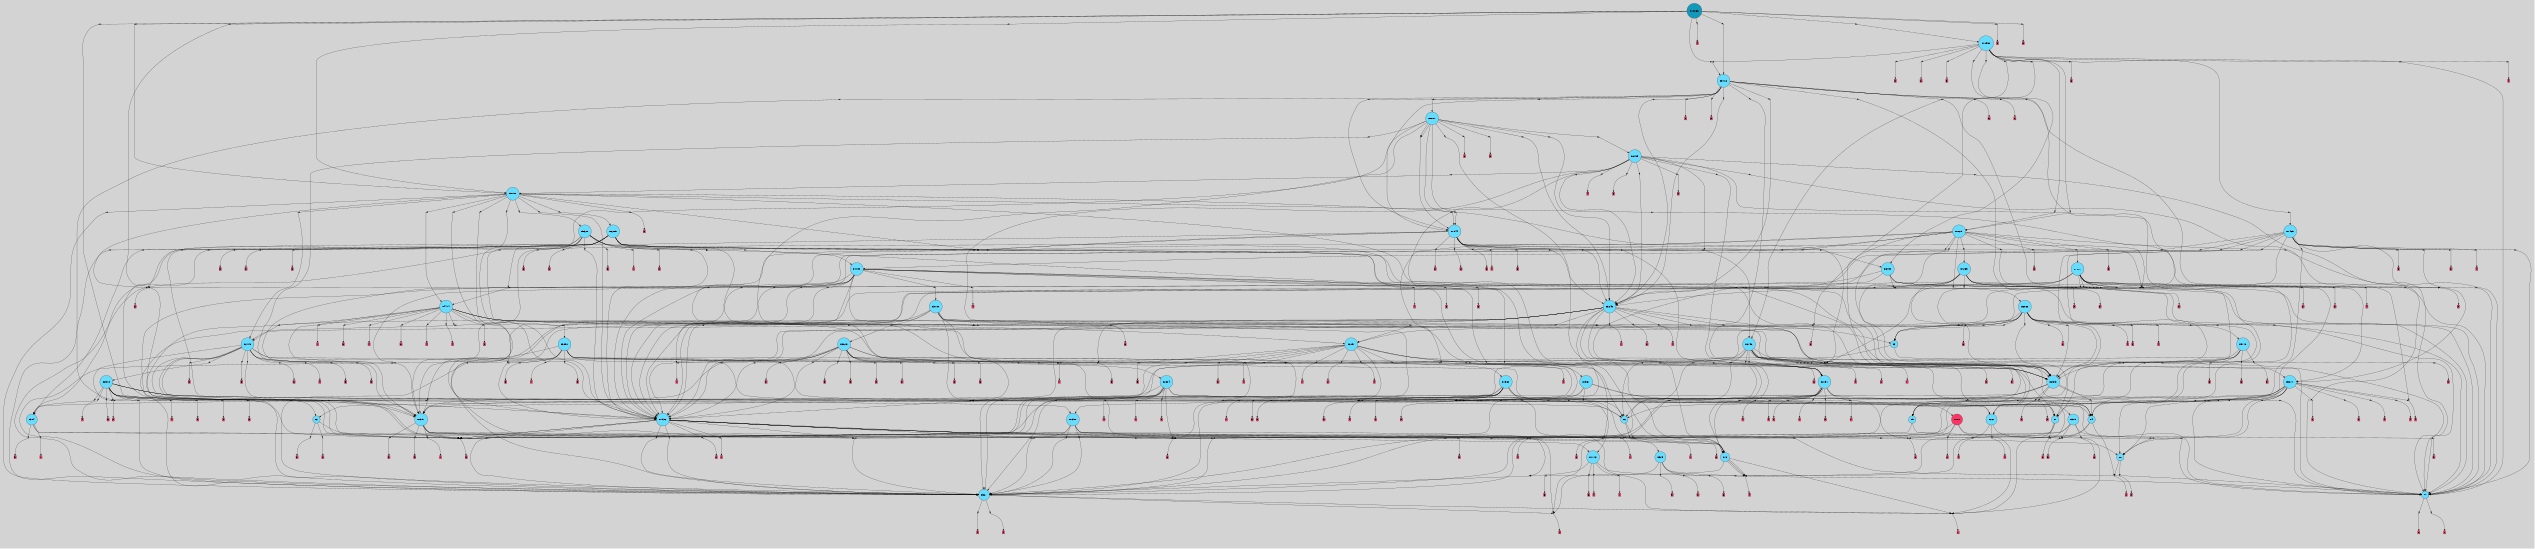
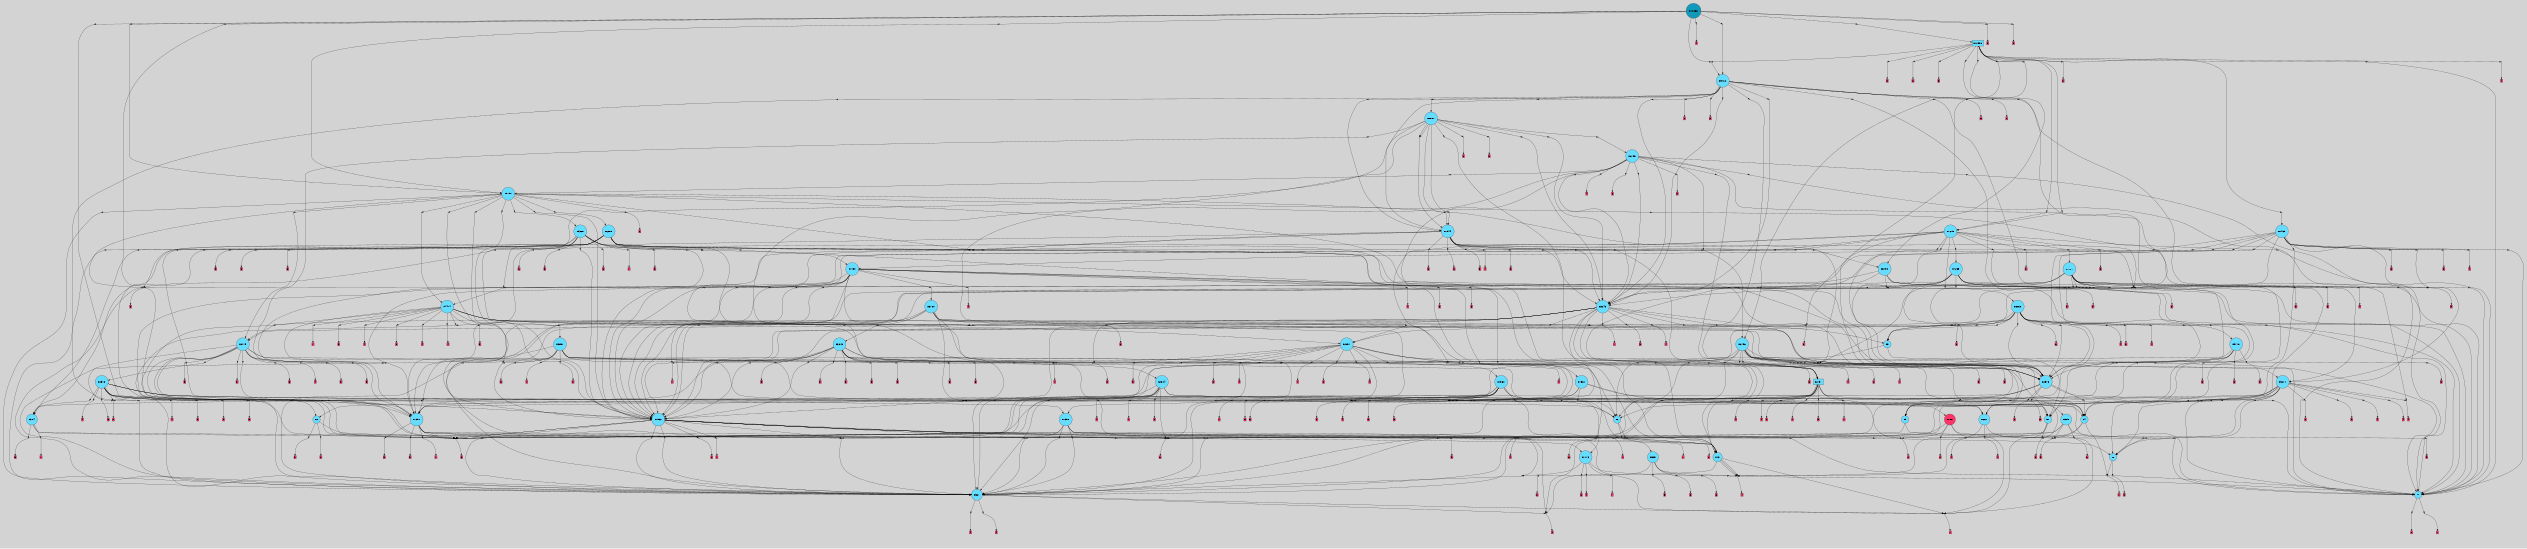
node "T10590": shape circle -> box
node "T2191": shape circle -> box
